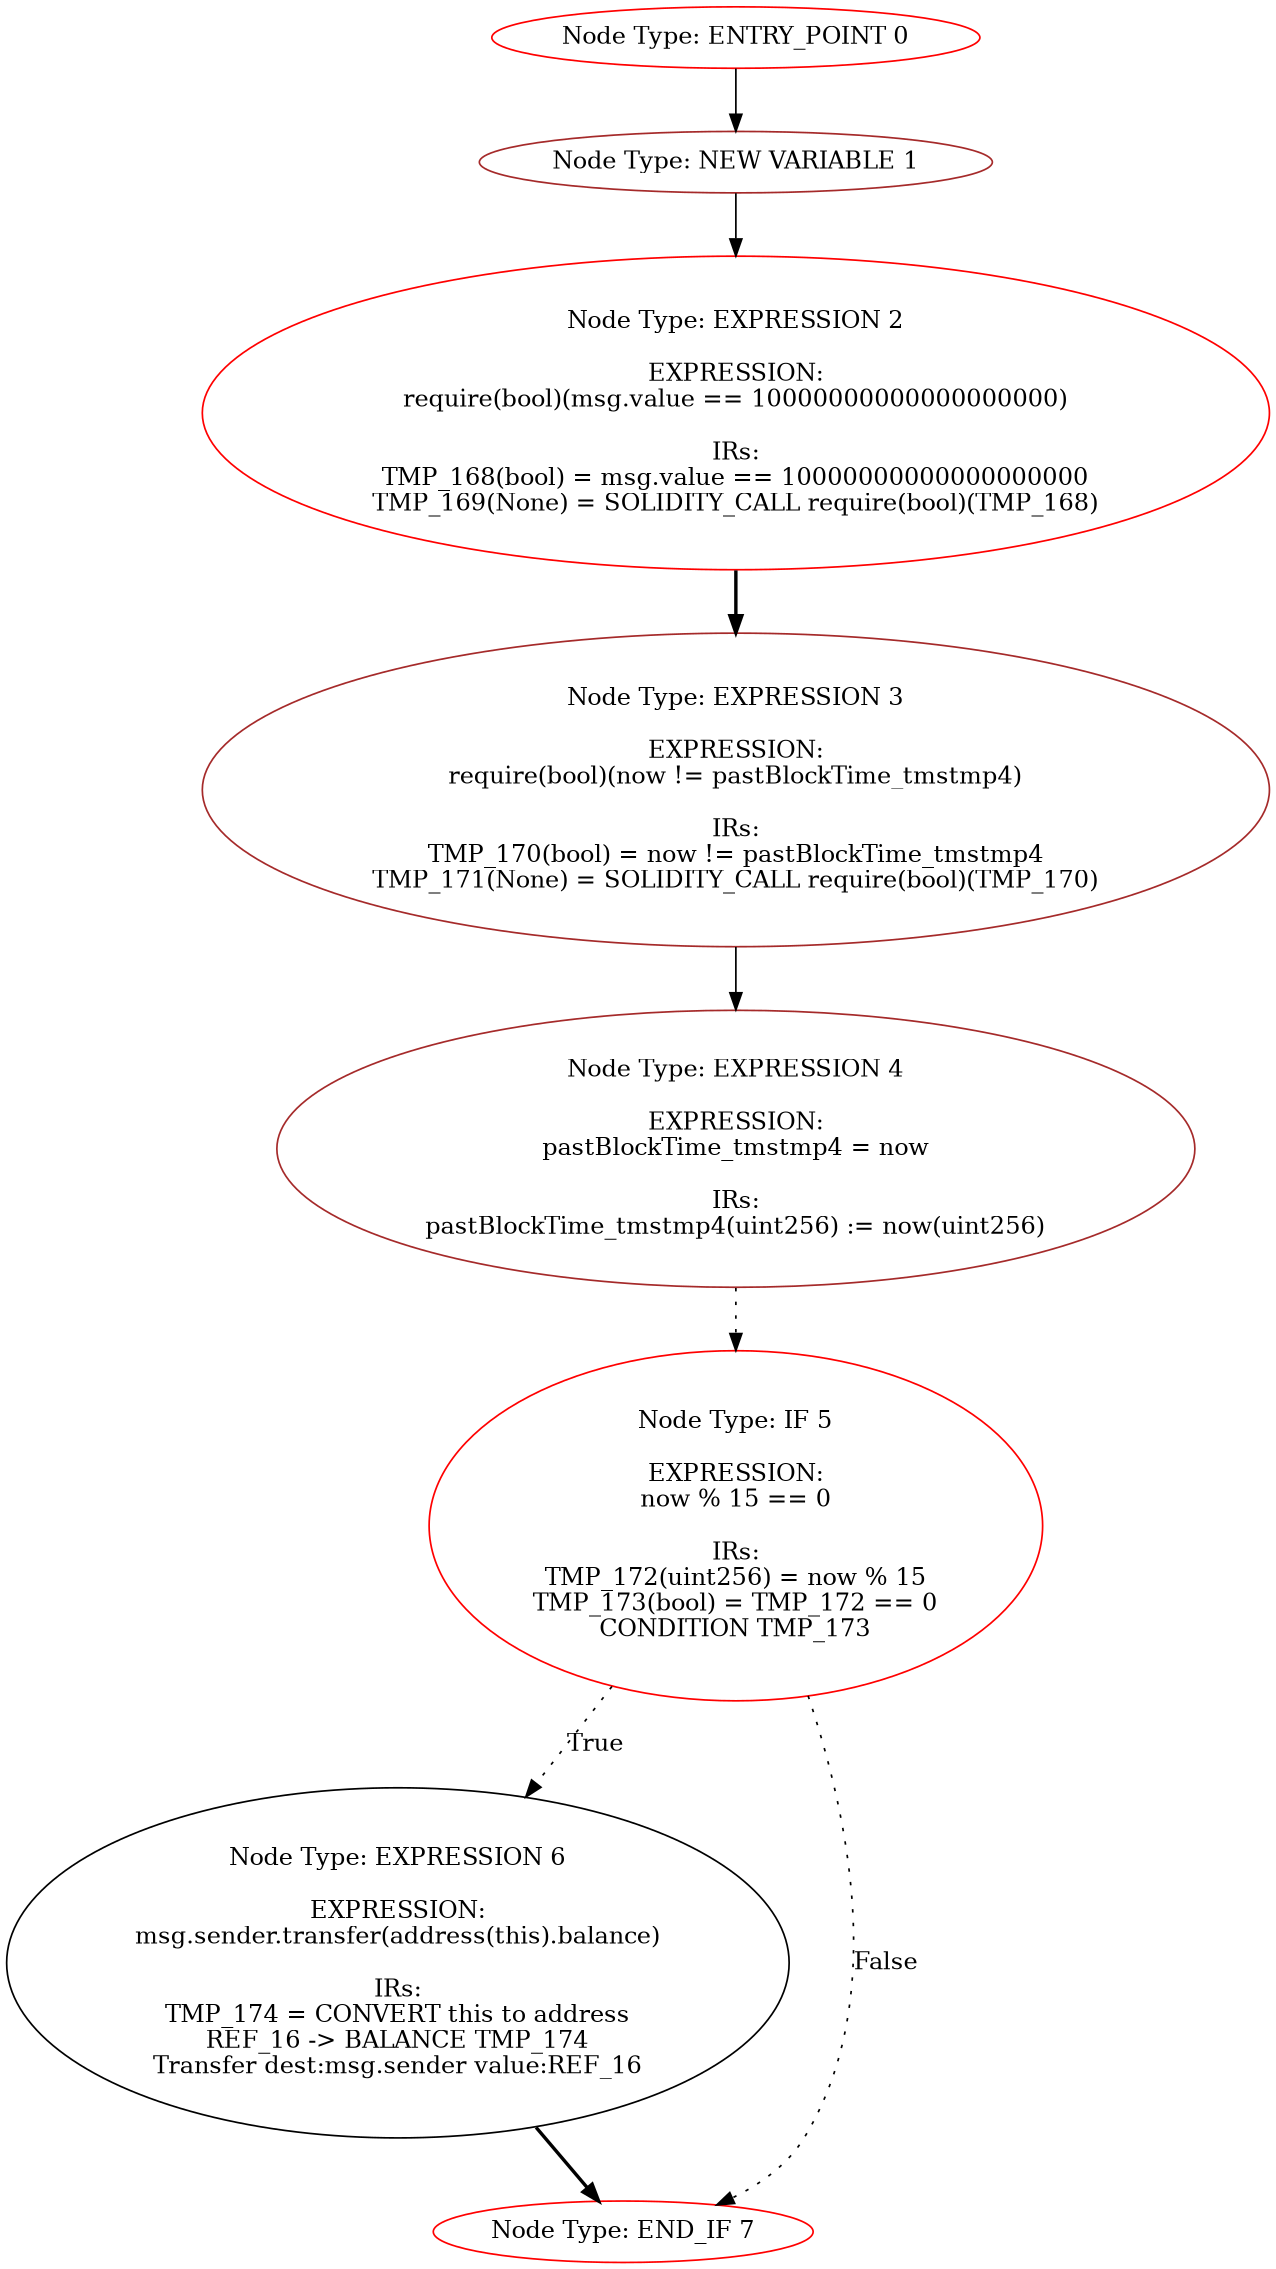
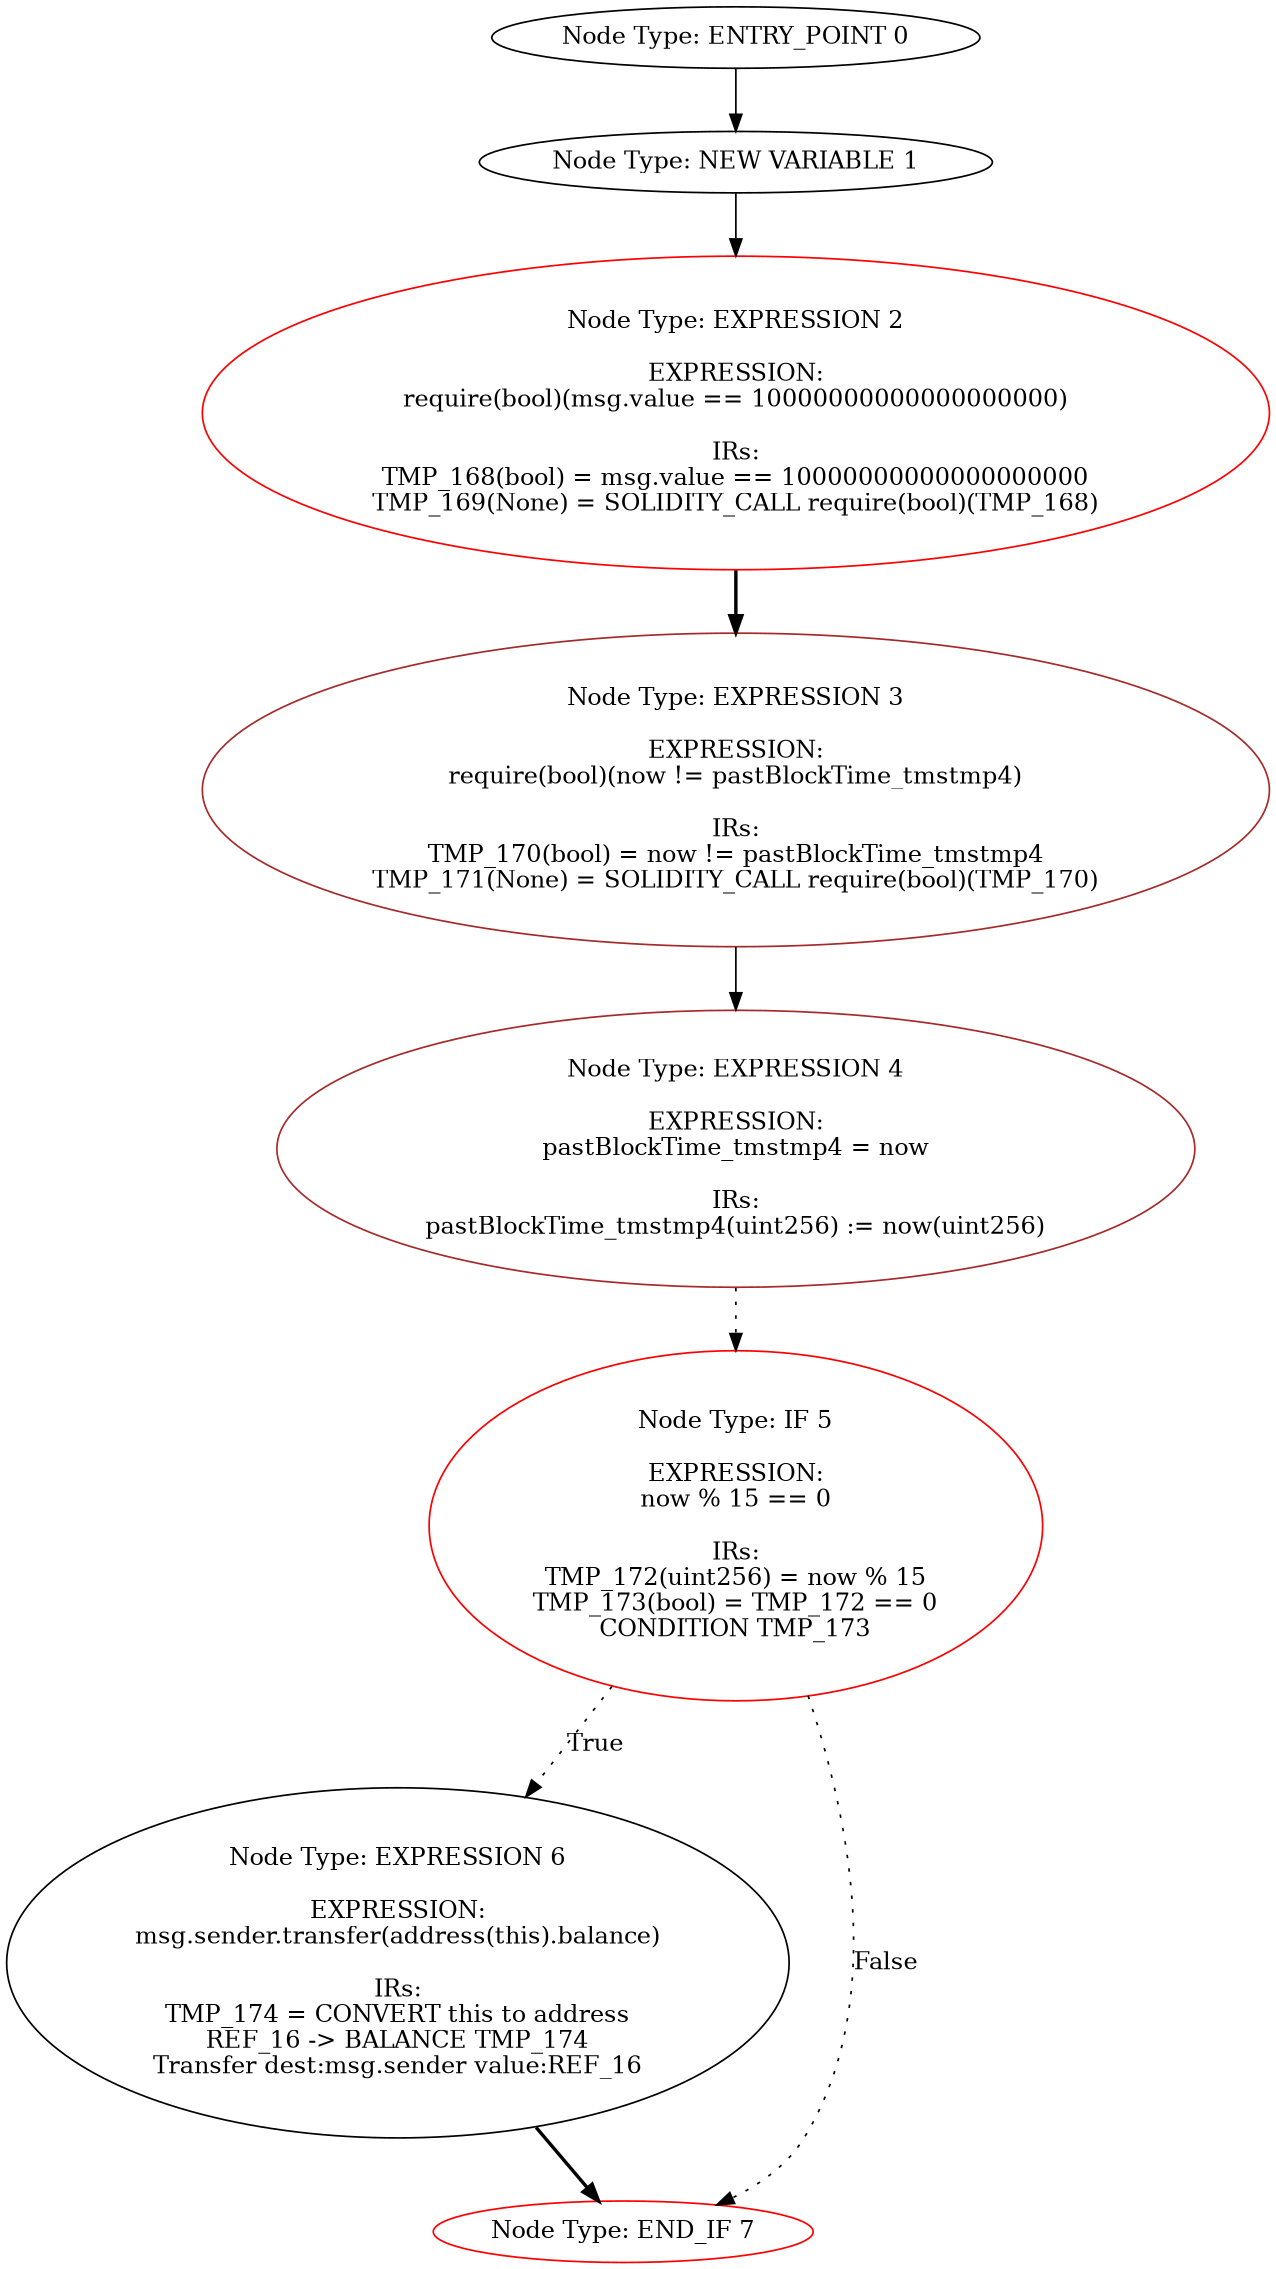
node "Node Type: ENTRY_POINT 0": color red -> black
node "Node Type: NEW VARIABLE 1": color brown -> black
